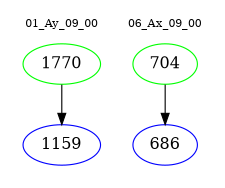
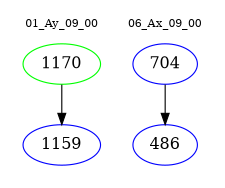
node "1770": label "1770" -> "1170"
node "704": color green -> blue
node "686": label "686" -> "486"
